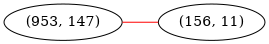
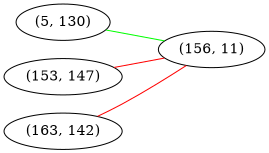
node "(5, 130)": added
node "(953, 147)": label "(953, 147)" -> "(153, 147)"
node "(163, 142)": added
